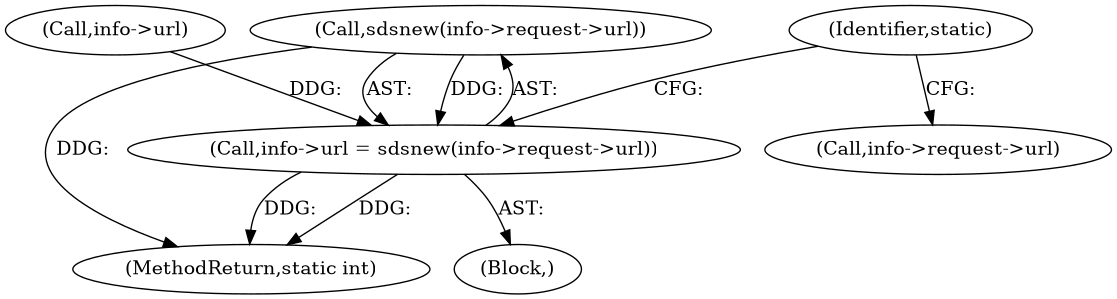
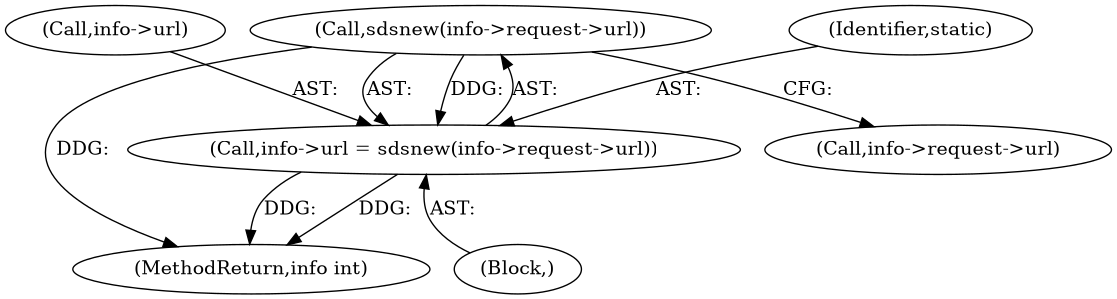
edge "(Identifier,static)" -> "(Call,info->request->url)": now "(Call,sdsnew(info->request->url))" -> "(Call,info->request->url)"
edge "(Call,info->url)" -> "(Call,info->url = sdsnew(info->request->url))": label "DDG: " -> "AST: "
edge "(Identifier,static)" -> "(Call,info->url = sdsnew(info->request->url))": label "CFG: " -> "AST: "
edge "(Call,info->url = sdsnew(info->request->url))" -> "(Block,)": reversed
node "(MethodReturn,static int)": label "(MethodReturn,static int)" -> "(MethodReturn,info int)"
